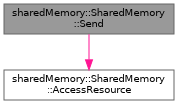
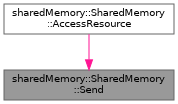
edge "sharedMemory::SharedMemory ::Send" -> "sharedMemory::SharedMemory ::AccessResource": reversed
